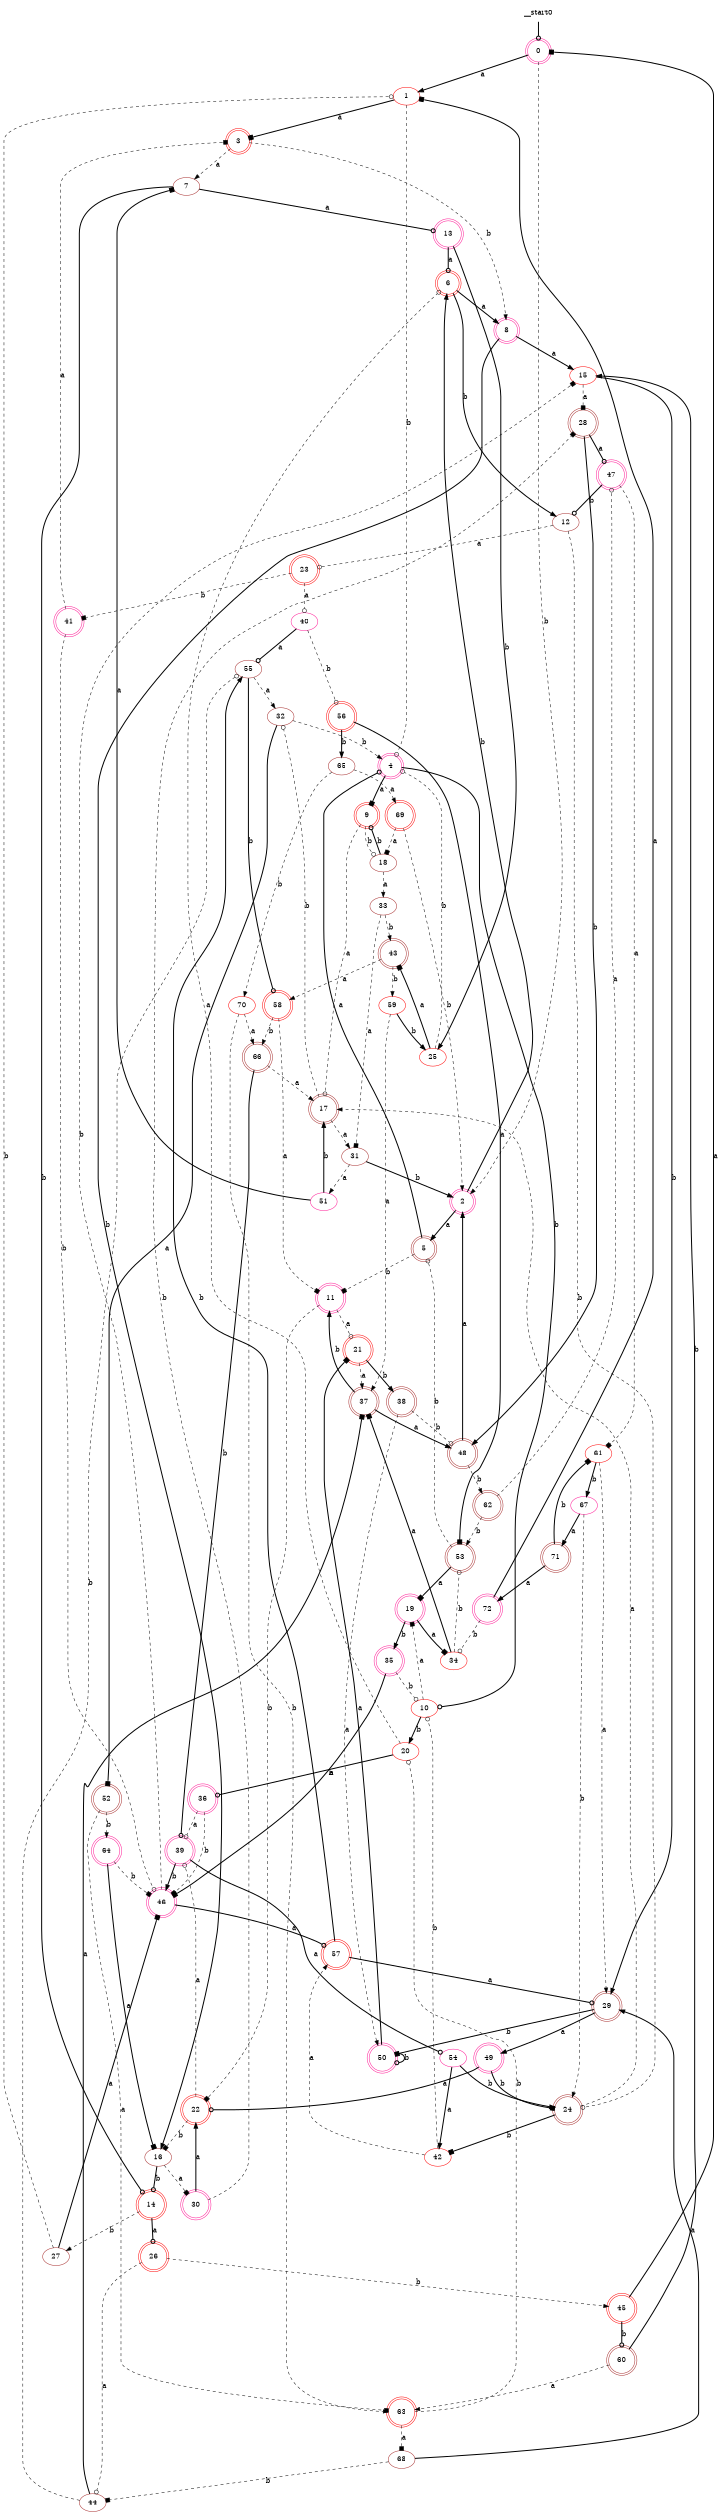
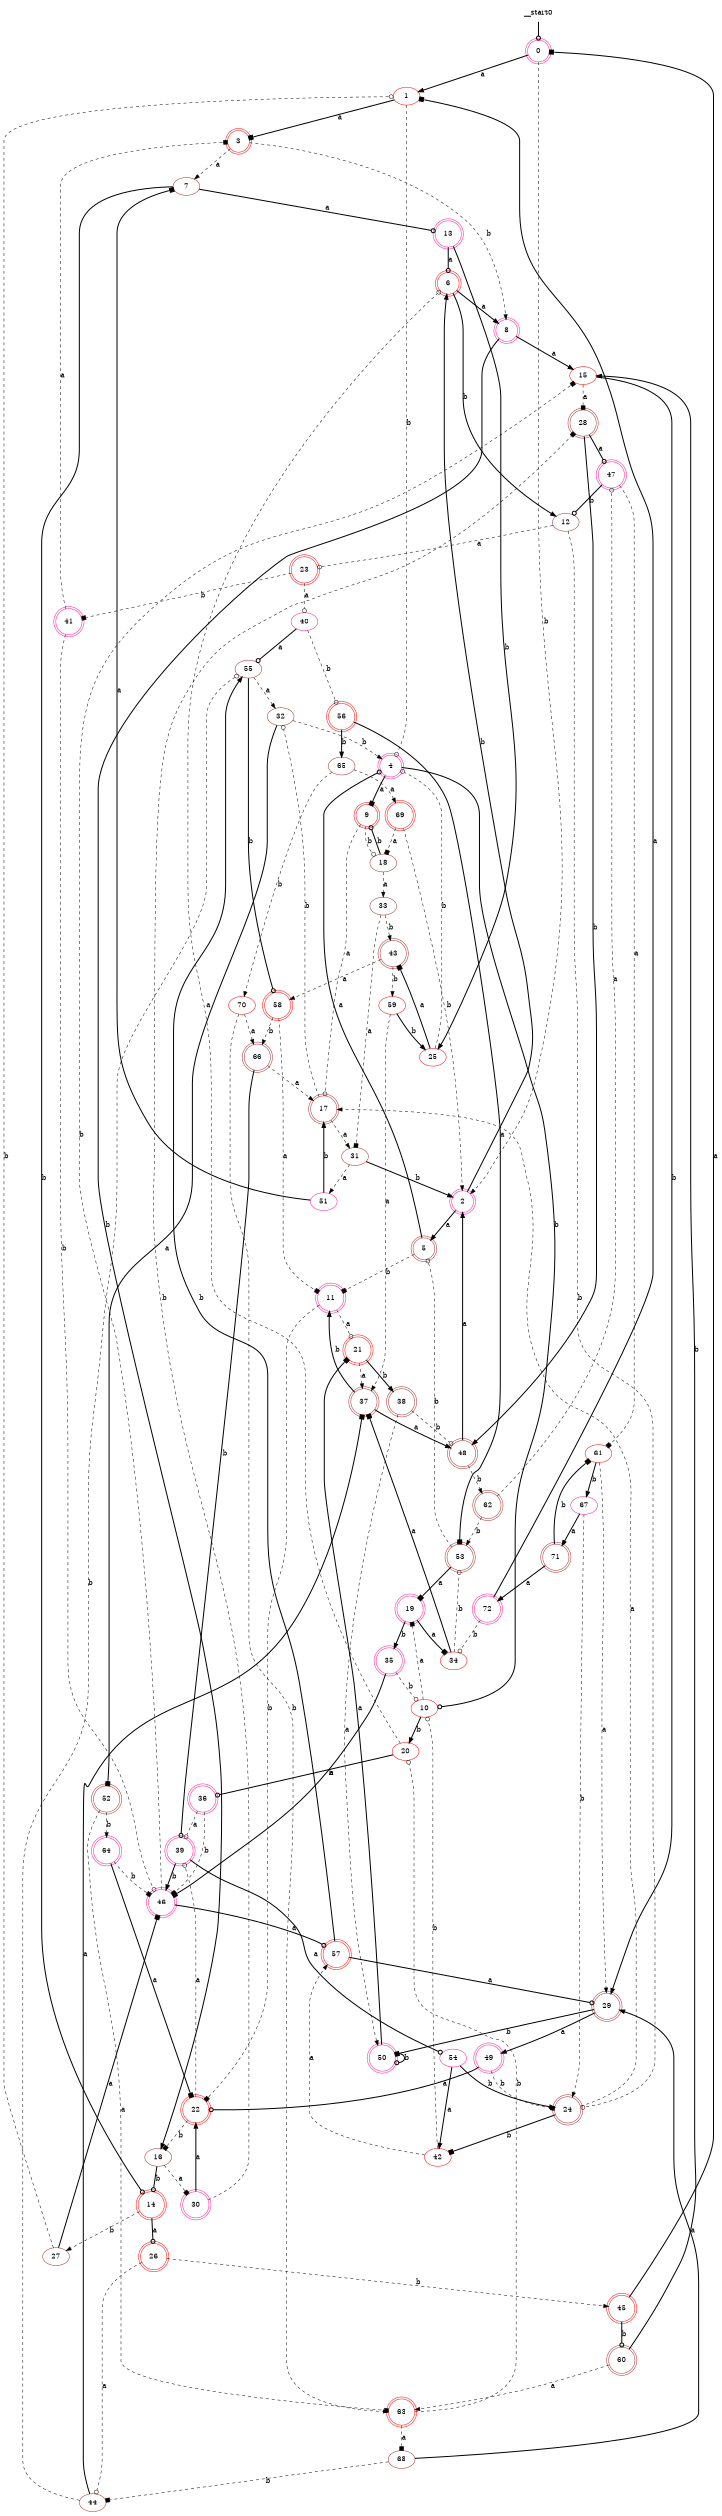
edge "64" -> "16": now "64" -> "22"
edge "49" -> "24": style bold -> dashed
